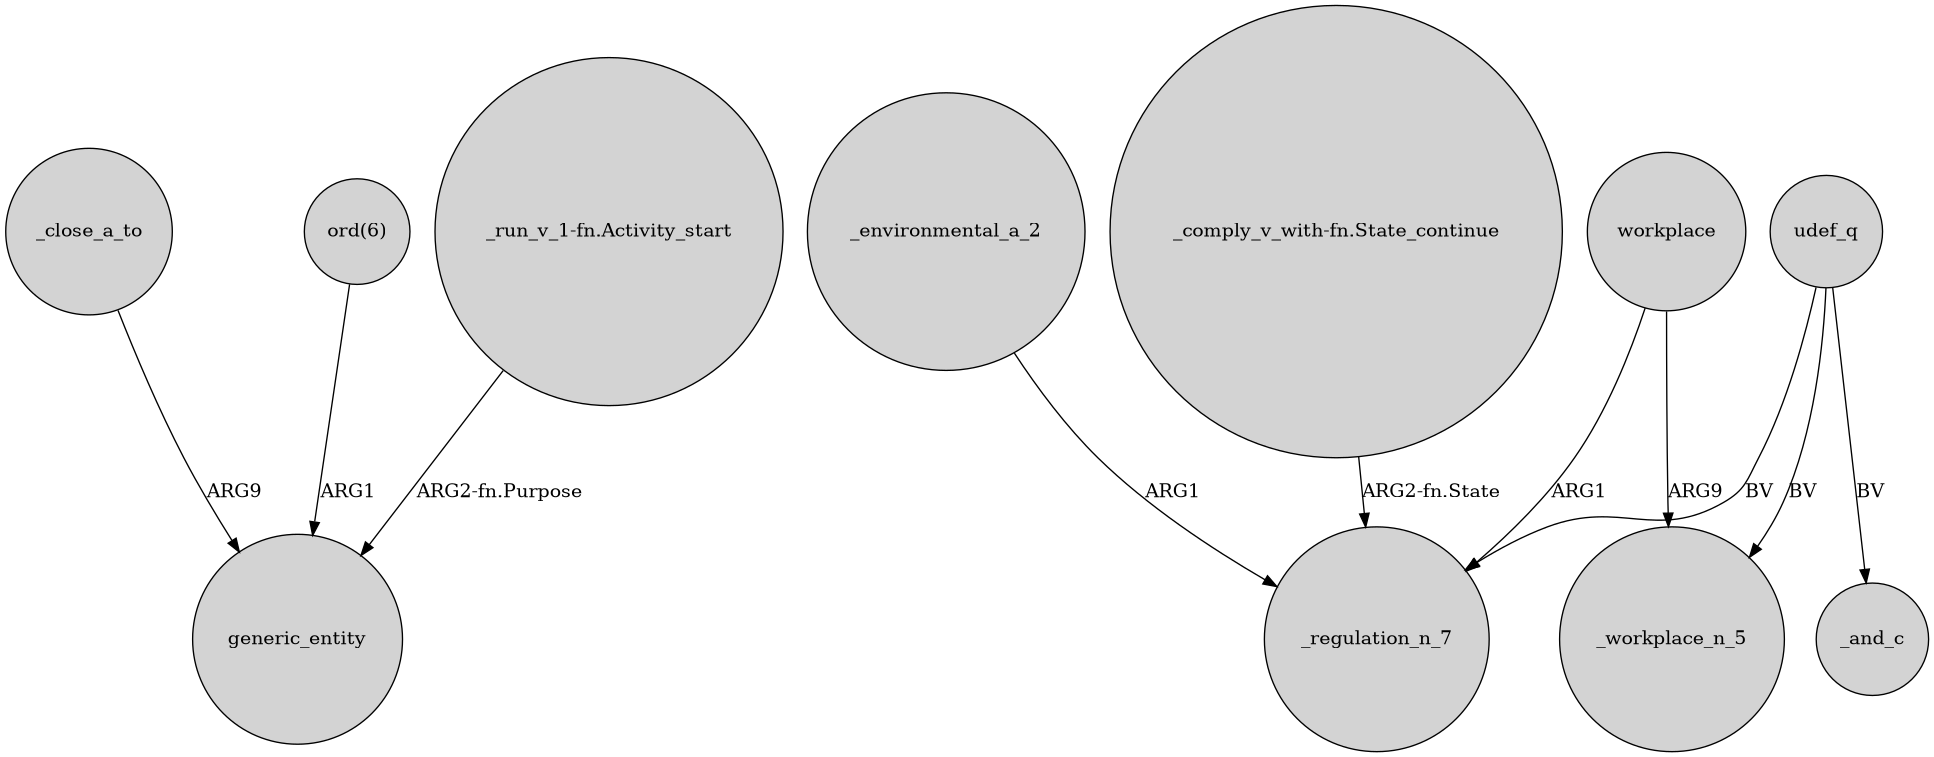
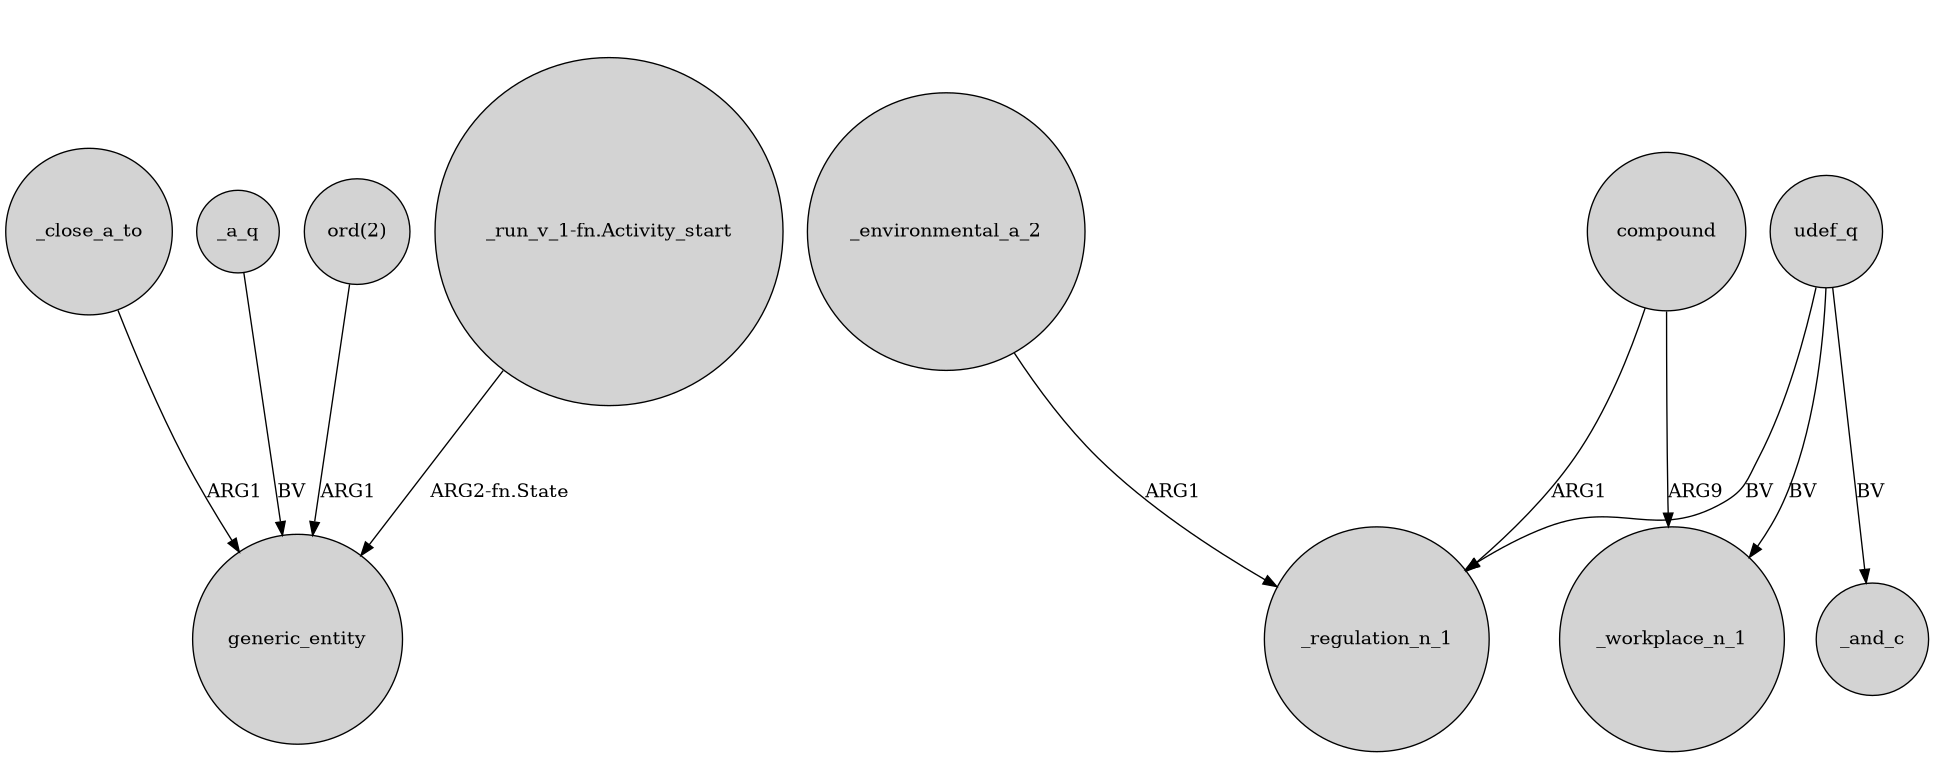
node "_a_q": added
node "ord(6)": label "ord(6)" -> "ord(2)"
node "_comply_v_with-fn.State_continue": removed
node "workplace": label "workplace" -> "compound"
edge "_close_a_to" -> "generic_entity": label "ARG9" -> "ARG1"
edge "_run_v_1-fn.Activity_start" -> "generic_entity": label "ARG2-fn.Purpose" -> "ARG2-fn.State"
node "_regulation_n_7": label "_regulation_n_7" -> "_regulation_n_1"
node "_workplace_n_5": label "_workplace_n_5" -> "_workplace_n_1"
